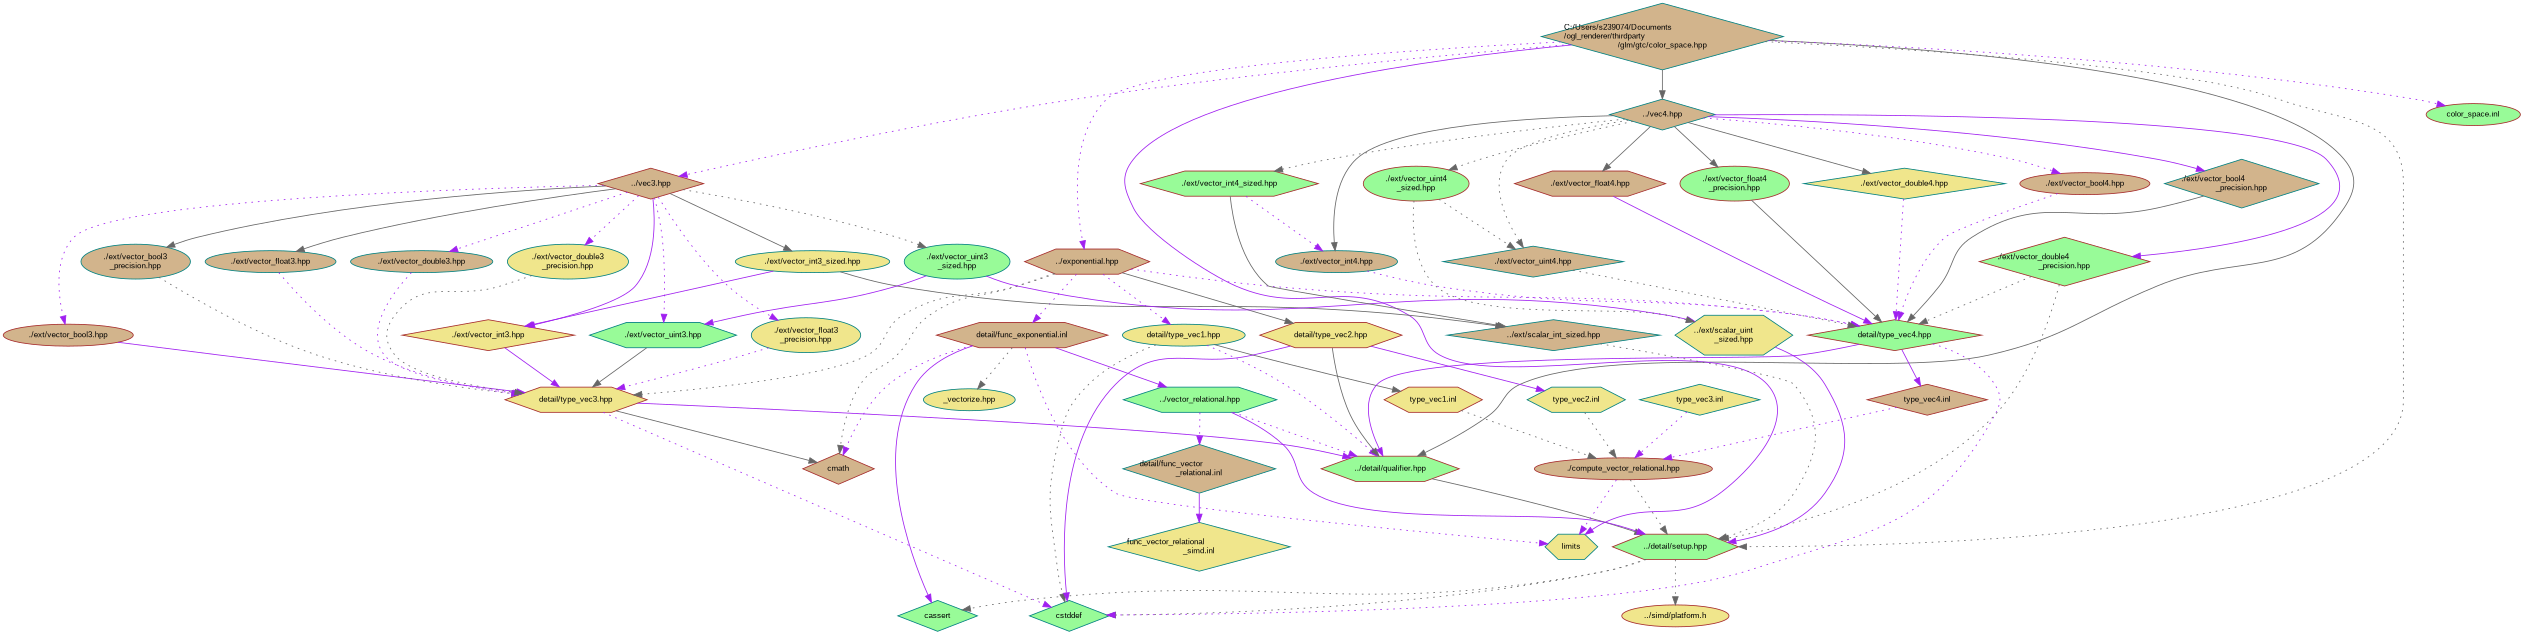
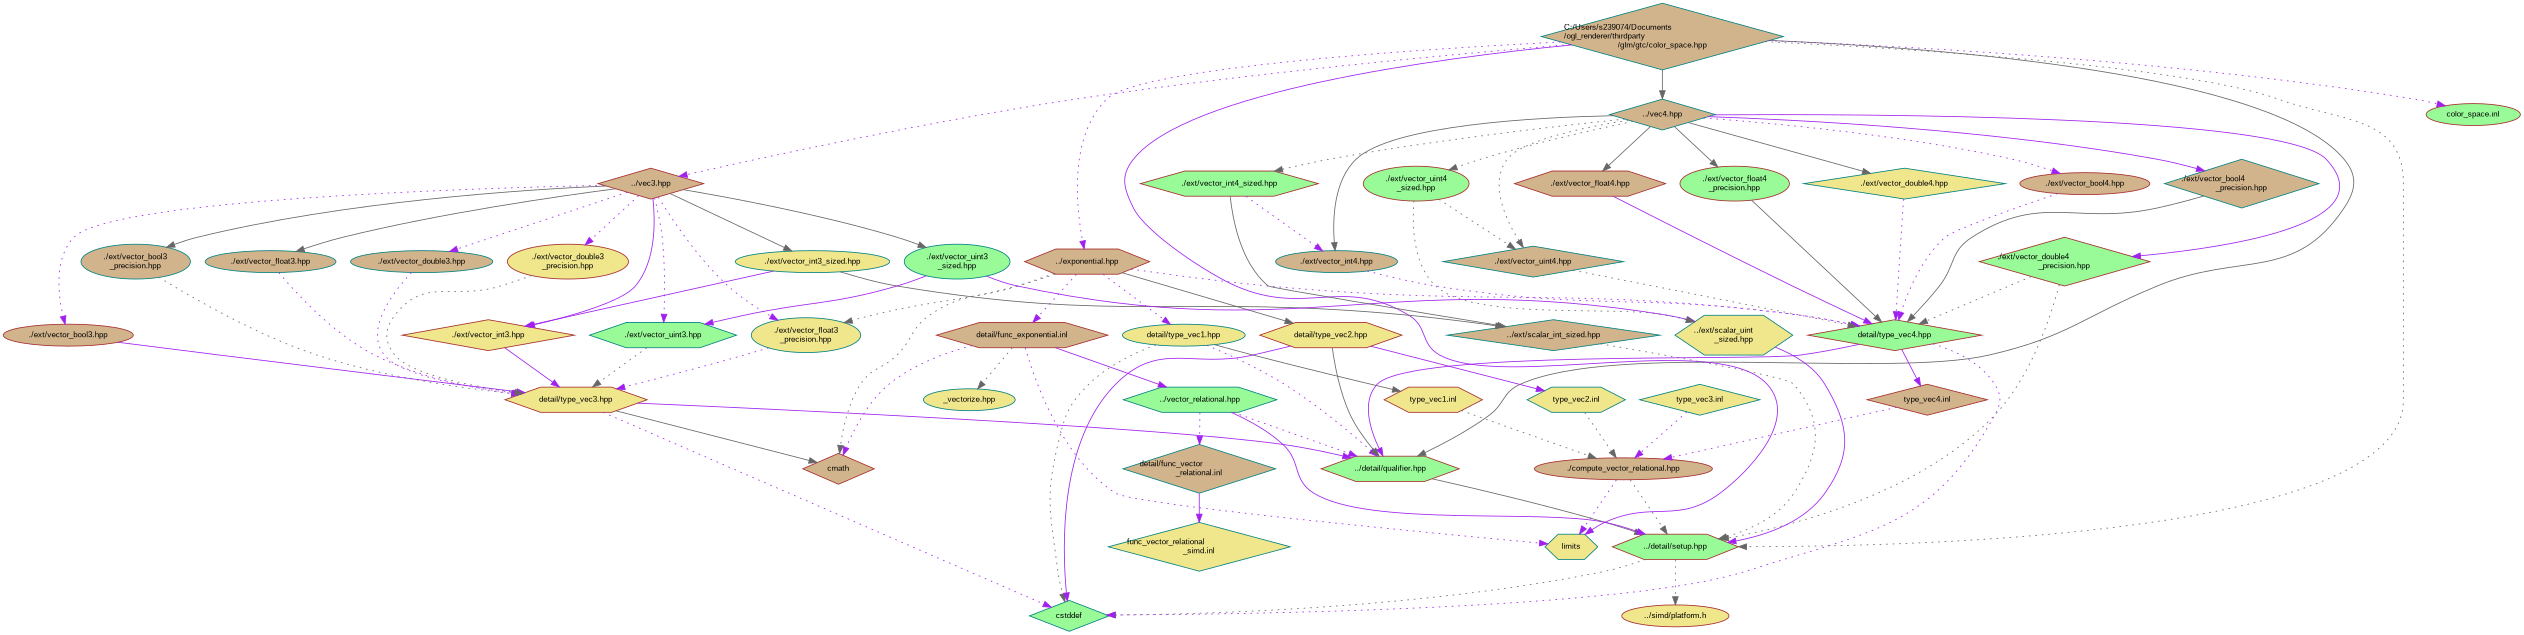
edge "../vec3.hpp" -> "./ext/vector_uint3 _sized.hpp": style dotted -> solid
node "./ext/vector_double3 _precision.hpp": color teal -> brown
edge "../exponential.hpp" -> "detail/type_vec3.hpp": now "../exponential.hpp" -> "./ext/vector_float3 _precision.hpp"
edge "./ext/vector_uint3.hpp" -> "detail/type_vec3.hpp": style solid -> dotted
node "cassert": removed
